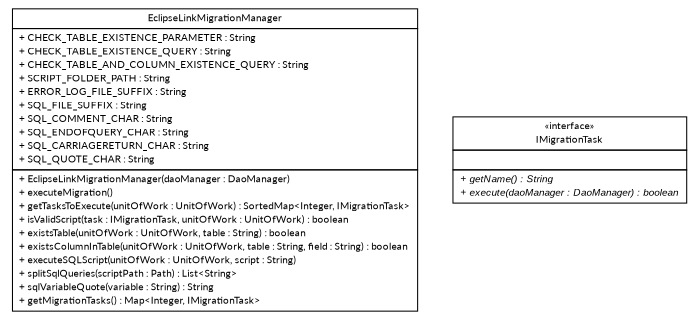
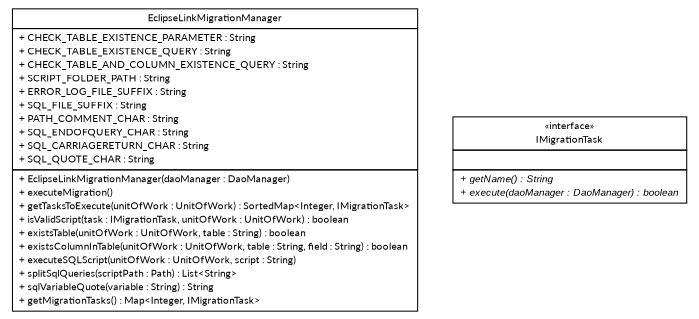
node "EclipseLinkMigrationManager": text "+ SQL_COMMENT_CHAR : String" -> "+ PATH_COMMENT_CHAR : String"
